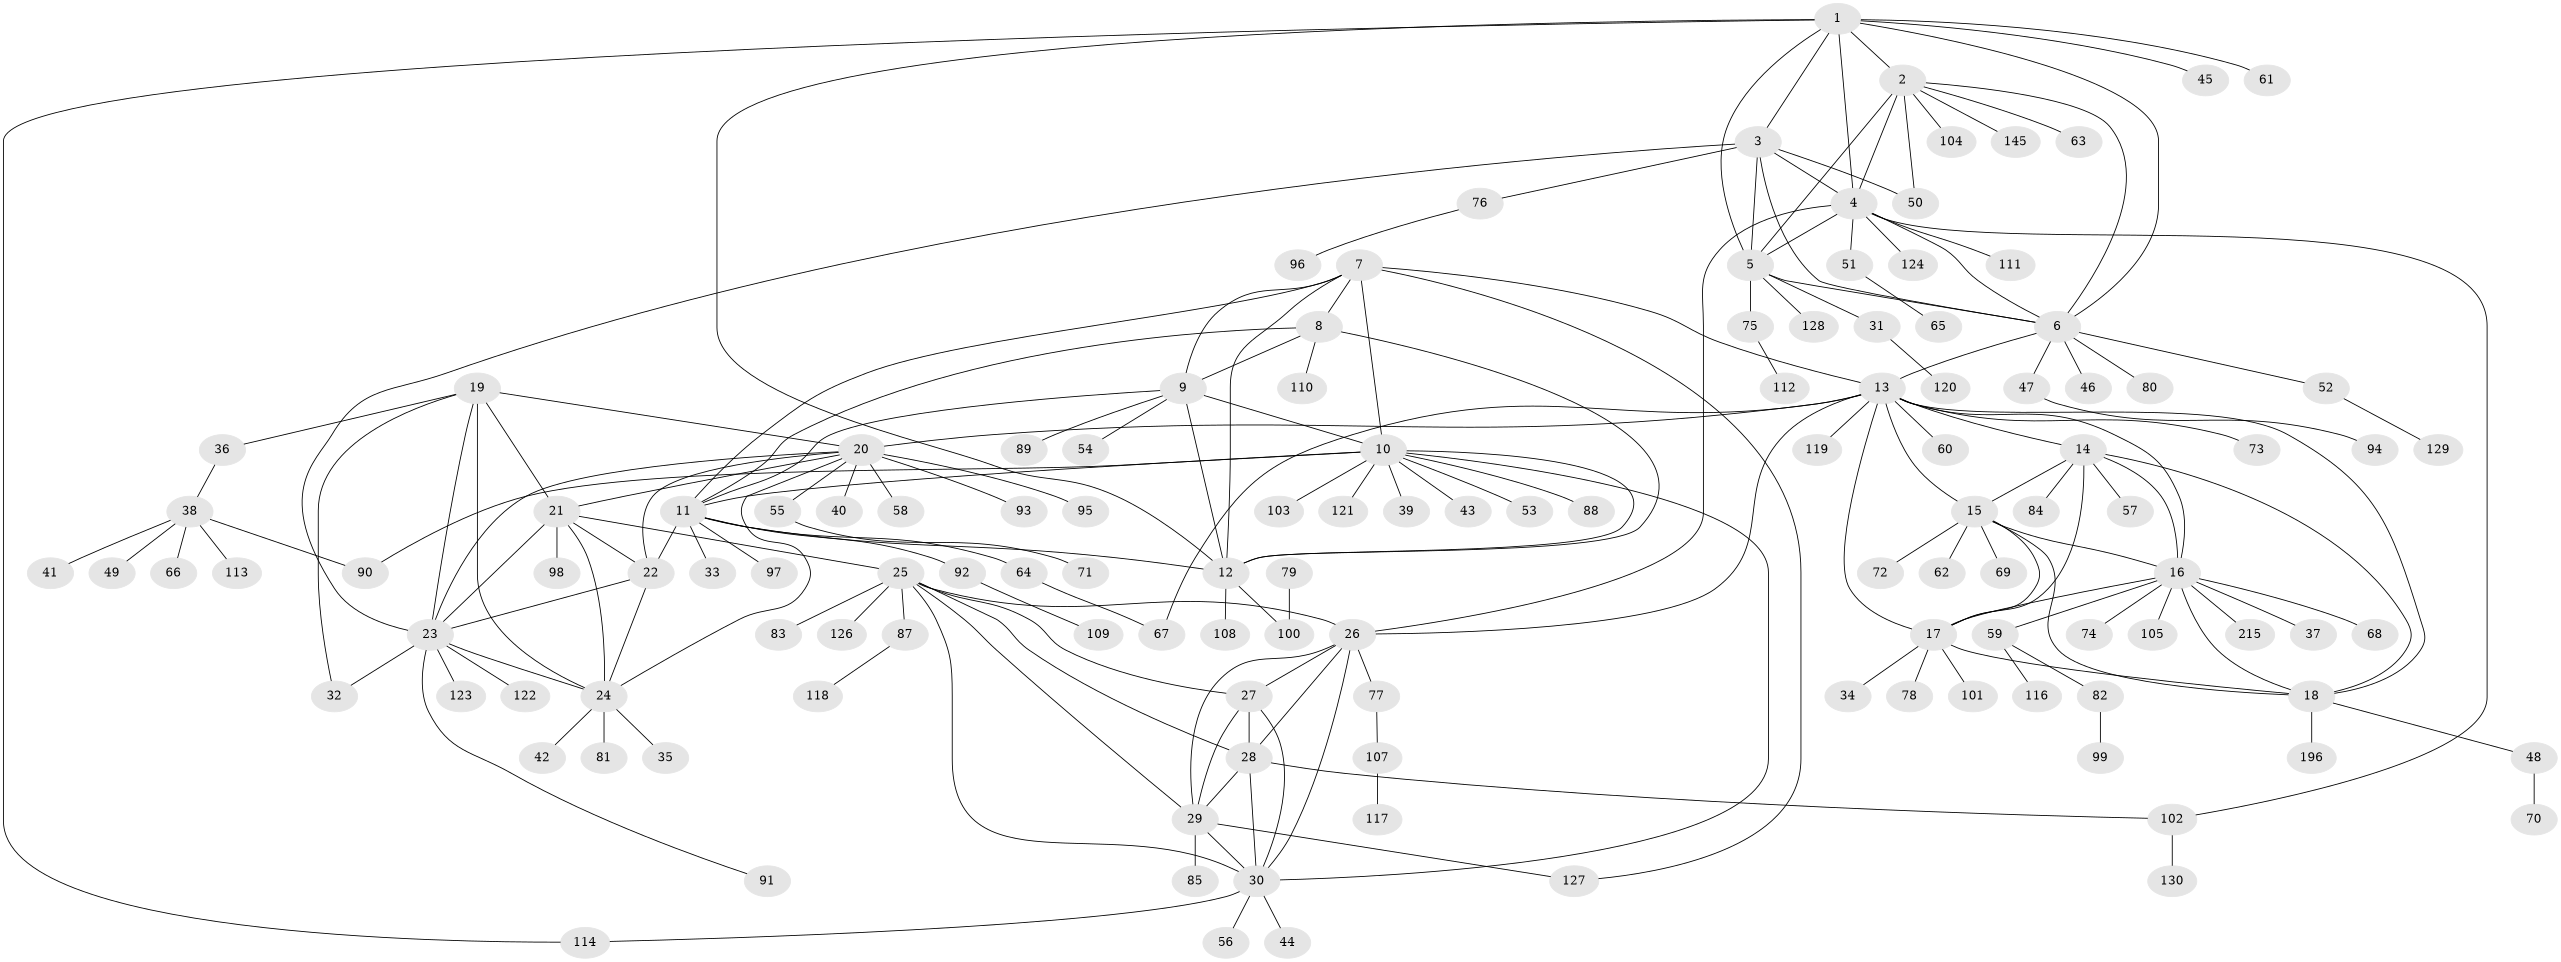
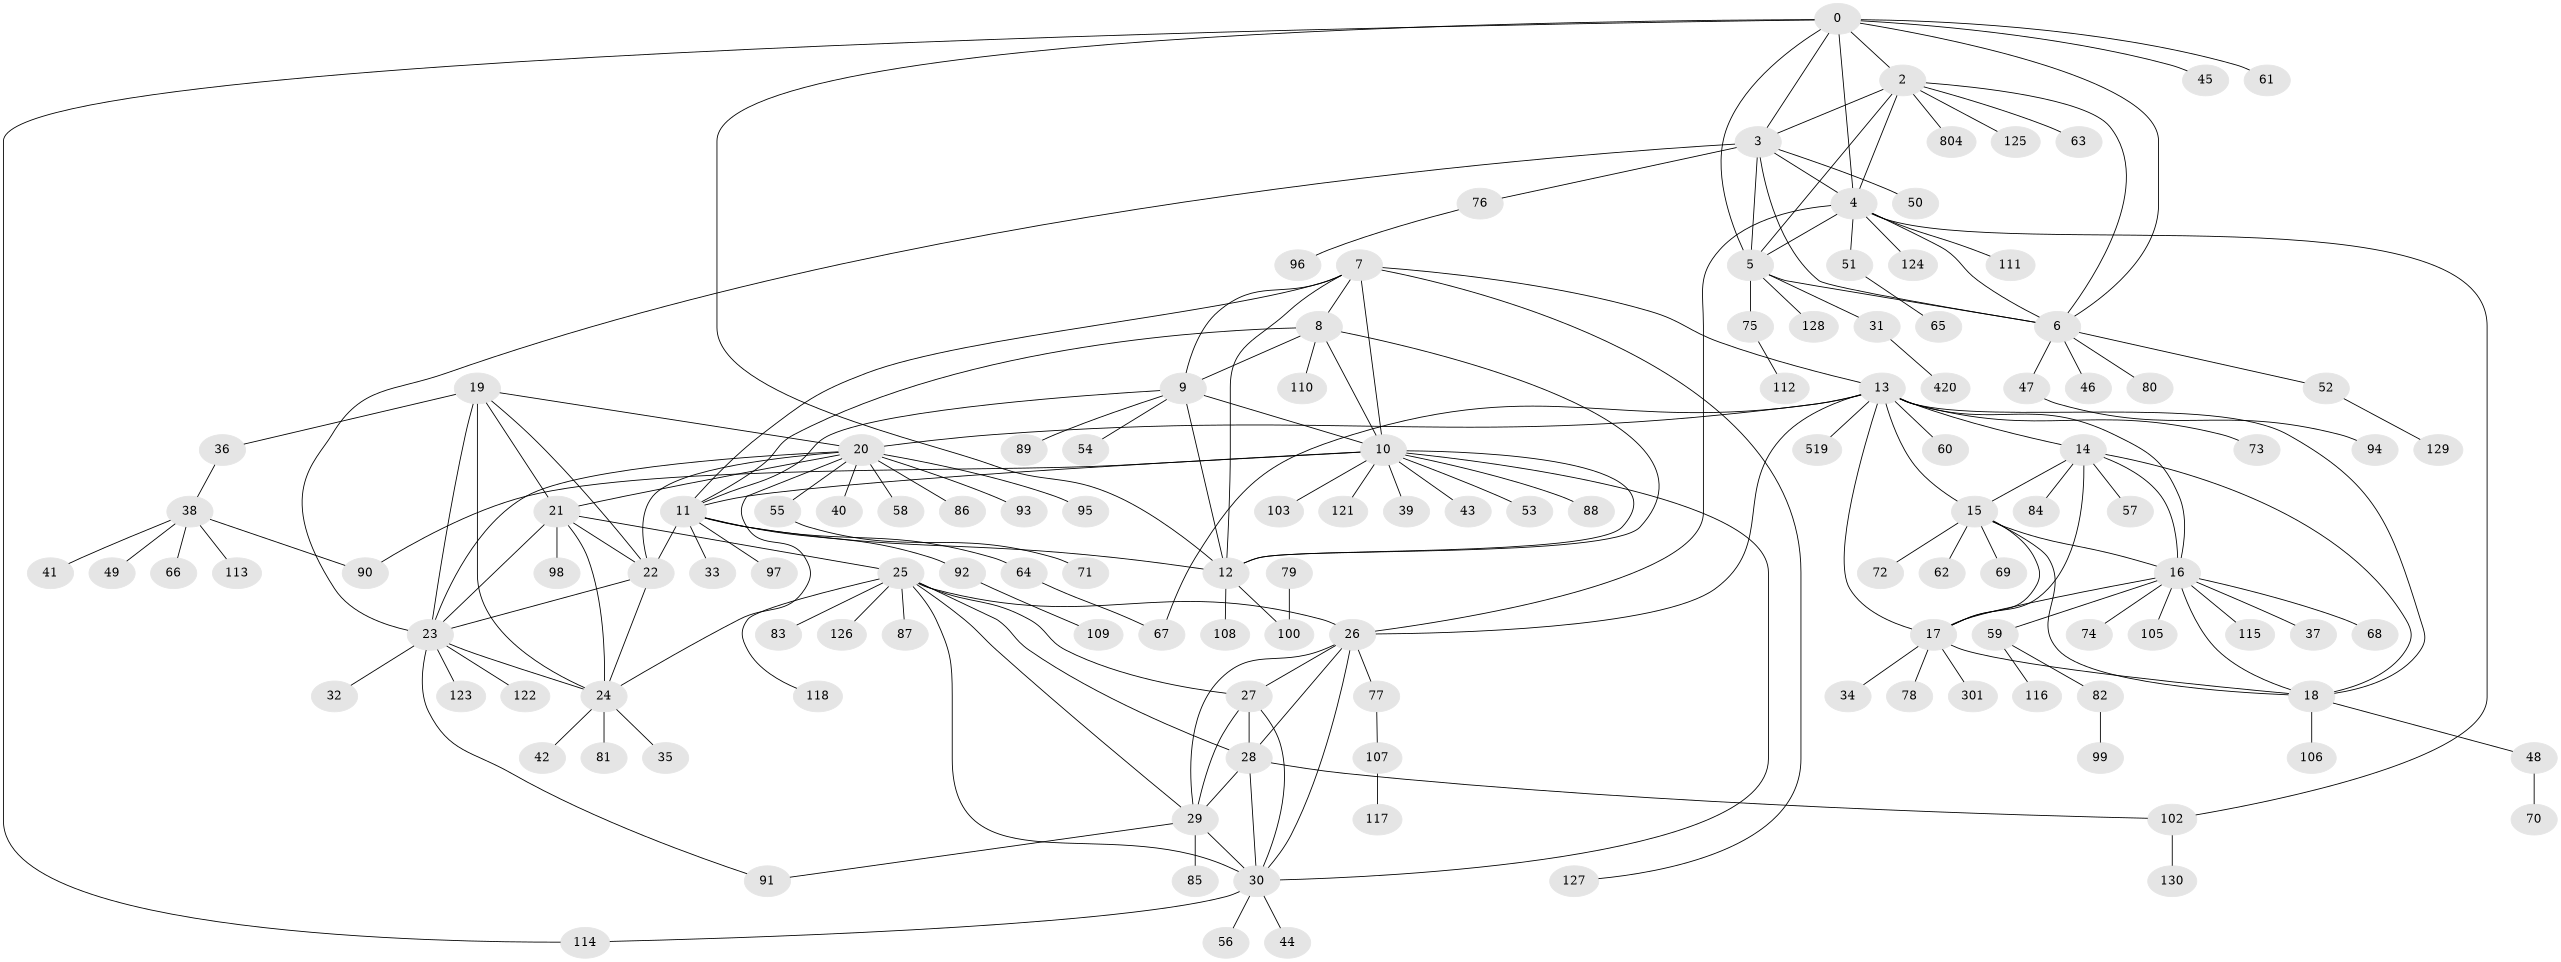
node "1": label "1" -> "0"
edge "2" -- "50": now "2" -- "3"
node "104": label "104" -> "804"
node "145": label "145" -> "125"
edge "6" -- "13": removed
edge "8" -- "10": added
node "120": label "120" -> "420"
node "119": label "119" -> "519"
edge "19" -- "32": now "19" -- "22"
node "86": added
node "215": label "215" -> "115"
edge "87" -- "118": now "25" -- "118"
node "101": label "101" -> "301"
node "196": label "196" -> "106"
edge "29" -- "127": now "29" -- "91"
